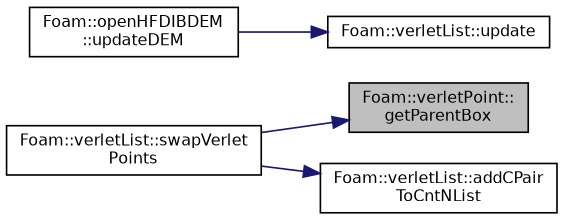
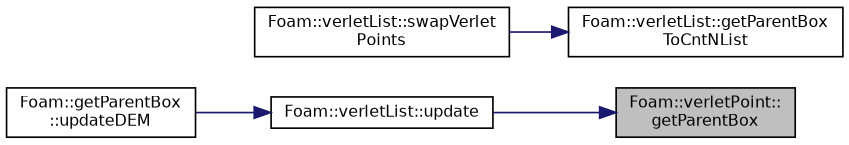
node "Foam::openHFDIBDEM ::updateDEM": label "Foam::openHFDIBDEM ::updateDEM" -> "Foam::getParentBox ::updateDEM"
edge "Foam::verletList::swapVerlet Points" -> "Foam::verletPoint:: getParentBox": now "Foam::verletList::update" -> "Foam::verletPoint:: getParentBox"
node "Foam::verletList::addCPair ToCntNList": label "Foam::verletList::addCPair ToCntNList" -> "Foam::verletList::getParentBox ToCntNList"
